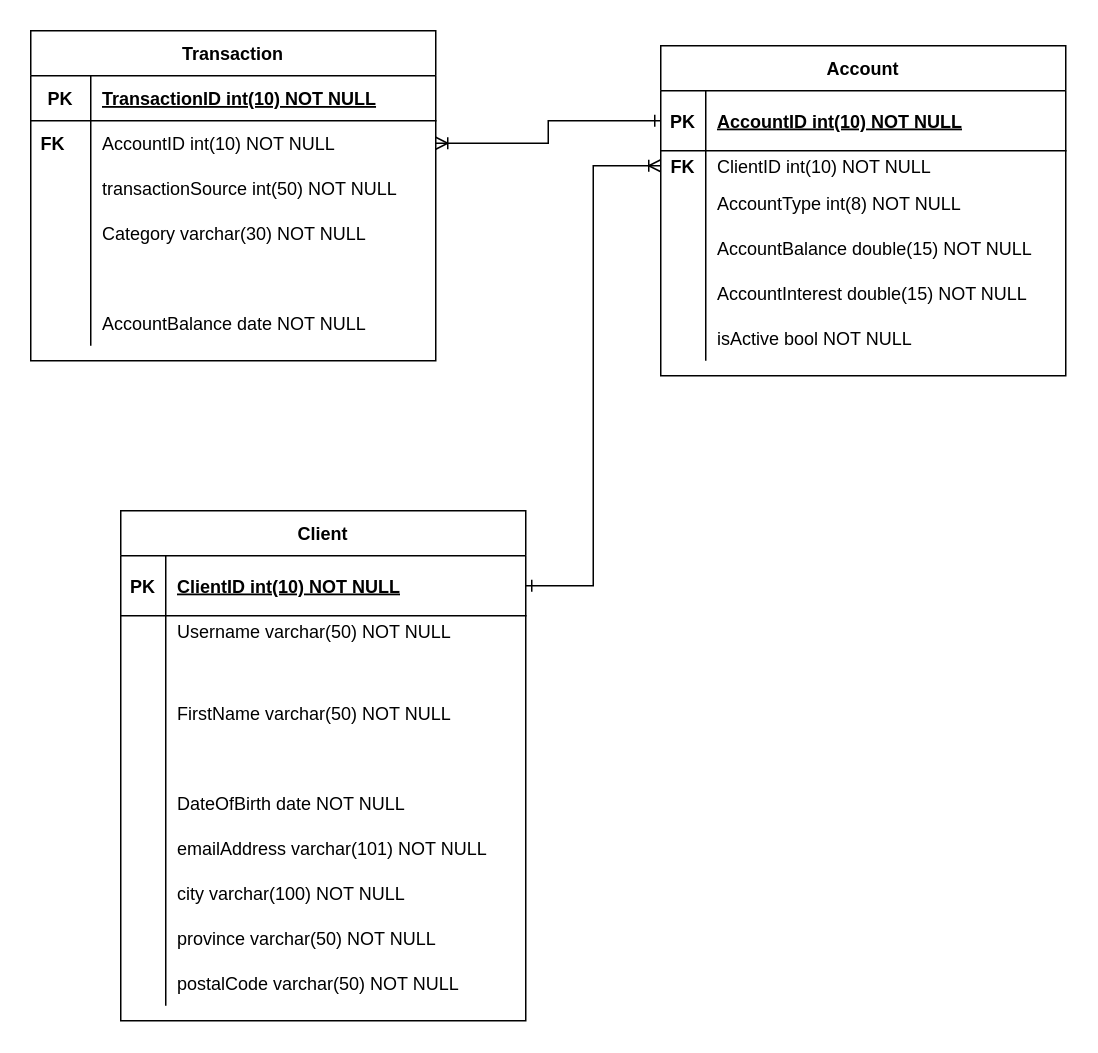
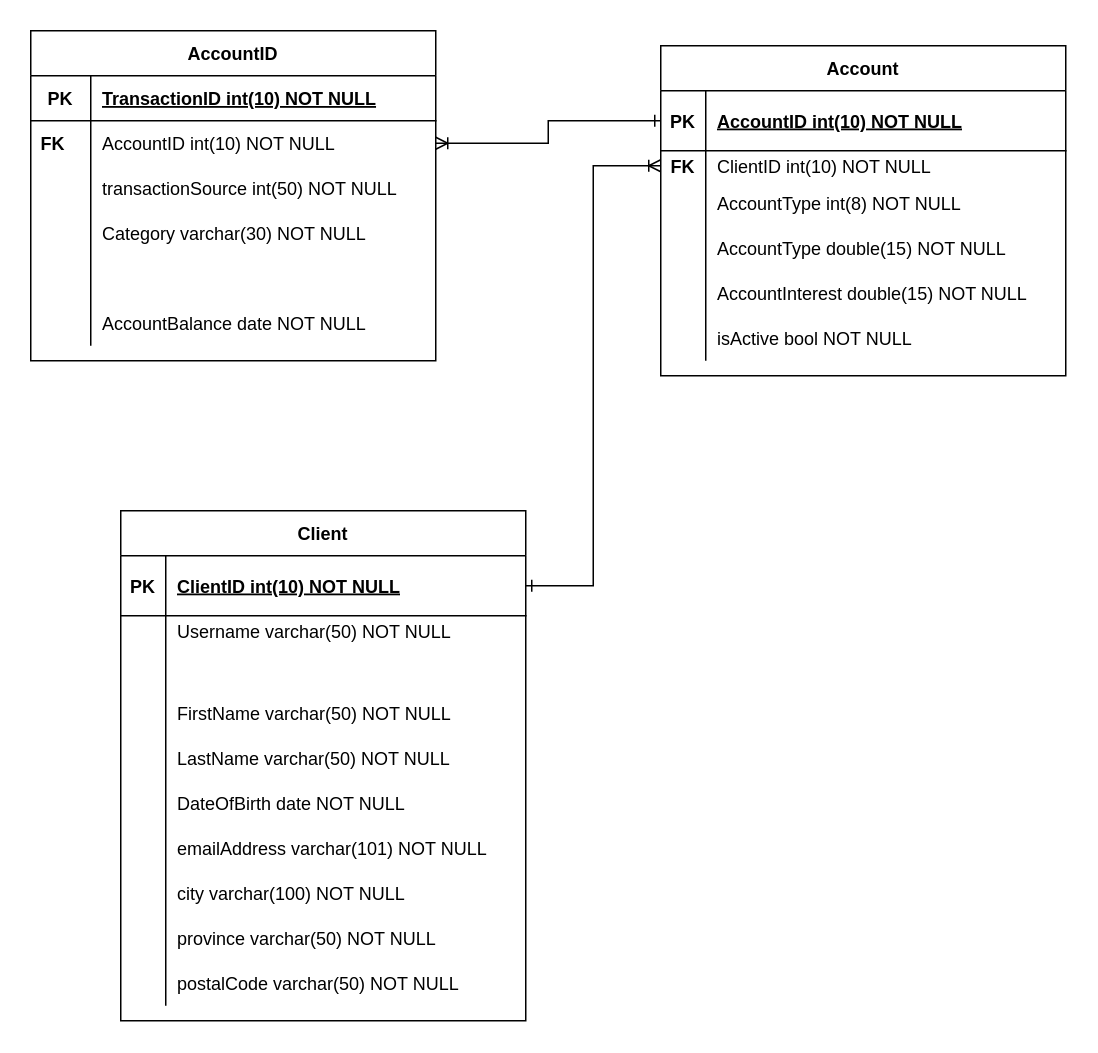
node "Transaction": label "Transaction" -> "AccountID"
node "AccountBalance double(15) NOT NULL": label "AccountBalance double(15) NOT NULL" -> "AccountType double(15) NOT NULL"
node "LastName varchar(50) NOT NULL": added
